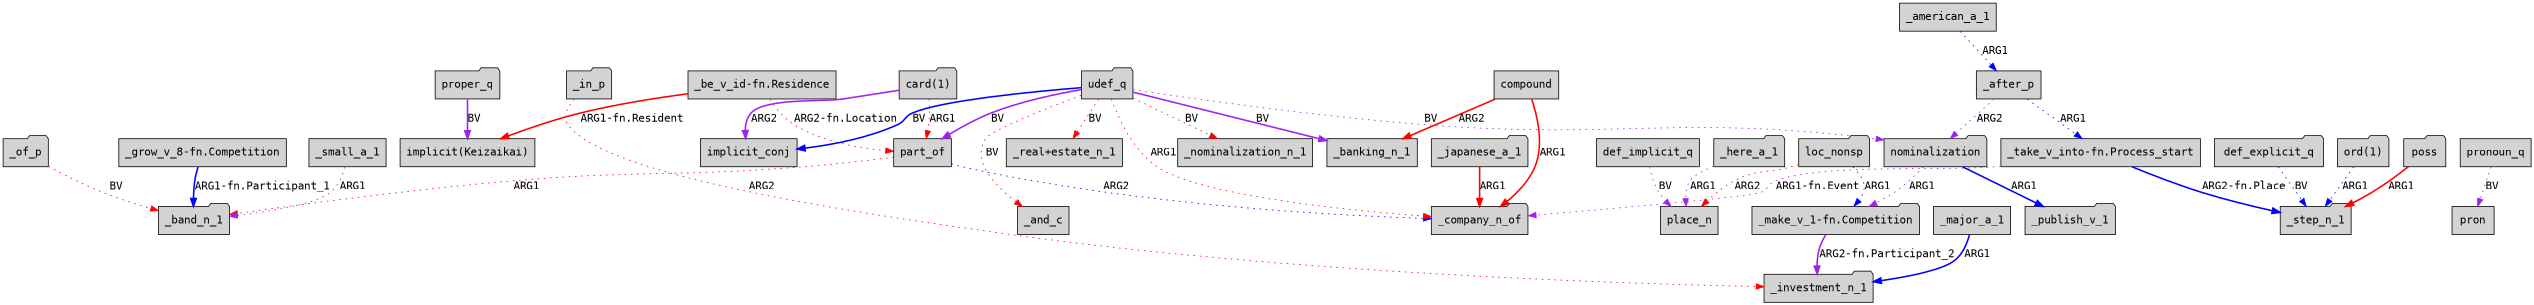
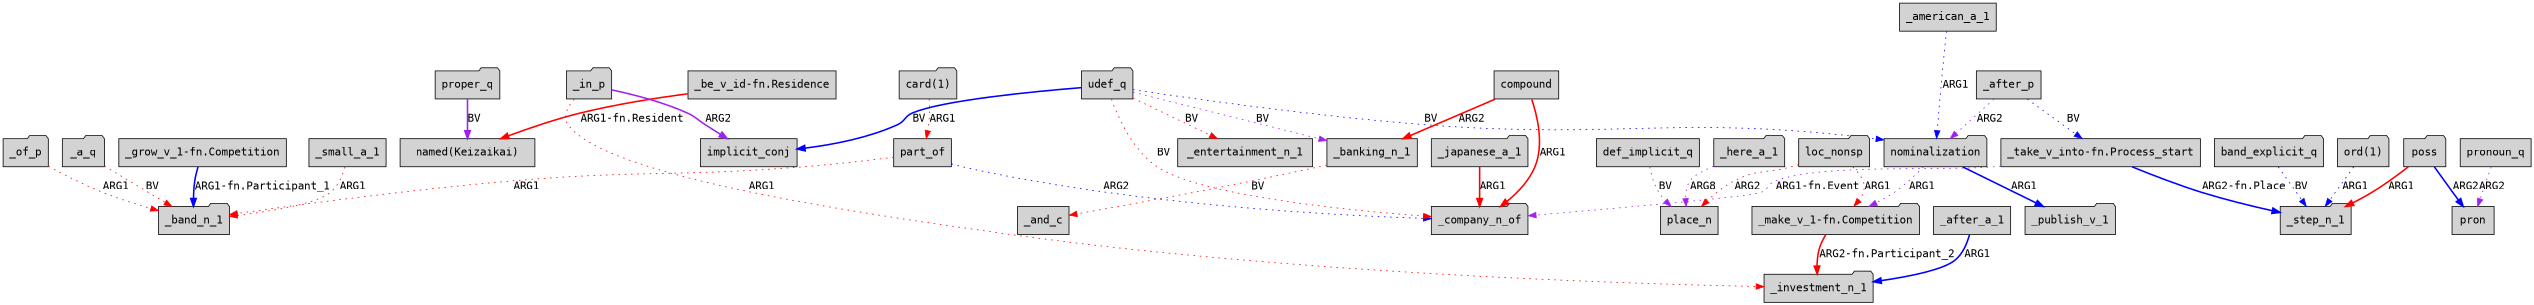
edge "_american_a_1" -> "_after_p": now "_american_a_1" -> "nominalization"
edge "card(1)" -> "implicit_conj": now "_in_p" -> "implicit_conj"
edge "udef_q" -> "part_of": removed, label "BV"
edge "udef_q" -> "_banking_n_1": style bold -> dotted
edge "_after_p" -> "_take_v_into-fn.Process_start": label "ARG1" -> "BV"
edge "udef_q" -> "nominalization": color purple -> blue
edge "udef_q" -> "_and_c": now "_banking_n_1" -> "_and_c"
edge "_be_v_id-fn.Residence" -> "part_of": removed, label "ARG2-fn.Location"
node "_a_q": added
node "_grow_v_8-fn.Competition": label "_grow_v_8-fn.Competition" -> "_grow_v_1-fn.Competition"
node "implicit(Keizaikai)": label "implicit(Keizaikai)" -> "named(Keizaikai)"
node "_real+estate_n_1": removed
edge "udef_q" -> "_company_n_of": label "ARG1" -> "BV"
node "_nominalization_n_1": label "_nominalization_n_1" -> "_entertainment_n_1"
node "def_explicit_q": label "def_explicit_q" -> "band_explicit_q"
edge "loc_nonsp" -> "_make_v_1-fn.Competition": color blue -> red
edge "poss" -> "pron": added, label "ARG2"
edge "_of_p" -> "_band_n_1": label "BV" -> "ARG1"
edge "_in_p" -> "_investment_n_1": label "ARG2" -> "ARG1"
edge "_here_a_1" -> "place_n": label "ARG1" -> "ARG8"
edge "pronoun_q" -> "pron": label "BV" -> "ARG2"
edge "_small_a_1" -> "_band_n_1": color purple -> red
node "_major_a_1": label "_major_a_1" -> "_after_a_1"
edge "_make_v_1-fn.Competition" -> "_investment_n_1": color purple -> red
